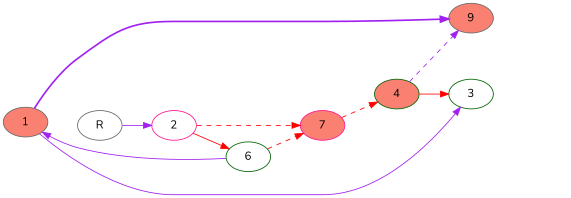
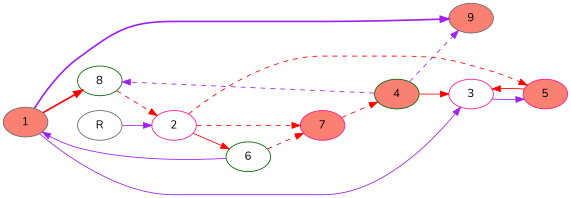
node "8": added
node "3": color darkgreen -> deeppink
node "5": added
